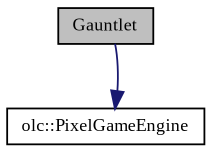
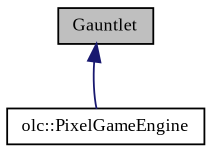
edge "Gauntlet" -> "olc::PixelGameEngine": reversed
